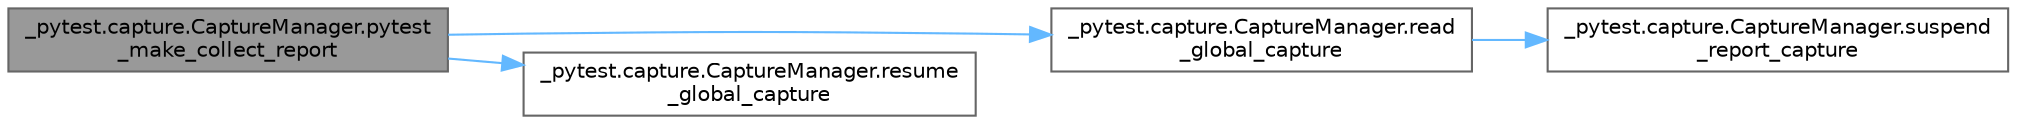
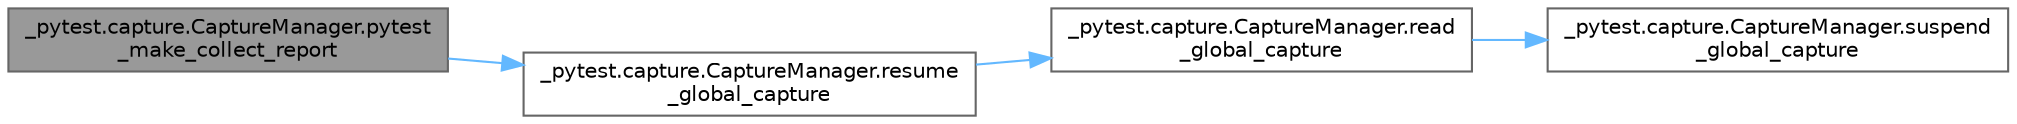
edge "_pytest.capture.CaptureManager.pytest _make_collect_report" -> "_pytest.capture.CaptureManager.read _global_capture": now "_pytest.capture.CaptureManager.resume _global_capture" -> "_pytest.capture.CaptureManager.read _global_capture"
node "_pytest.capture.CaptureManager.suspend _report_capture": label "_pytest.capture.CaptureManager.suspend _report_capture" -> "_pytest.capture.CaptureManager.suspend _global_capture"
